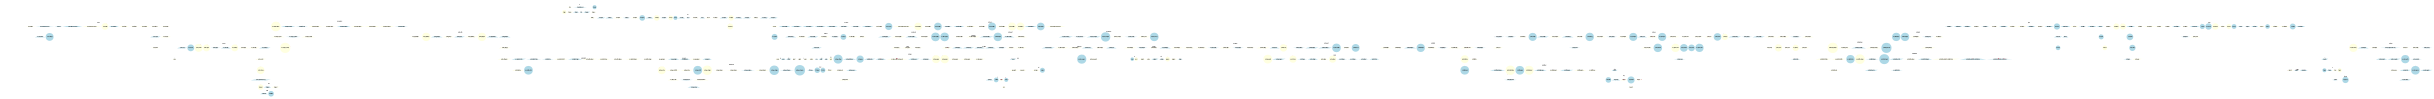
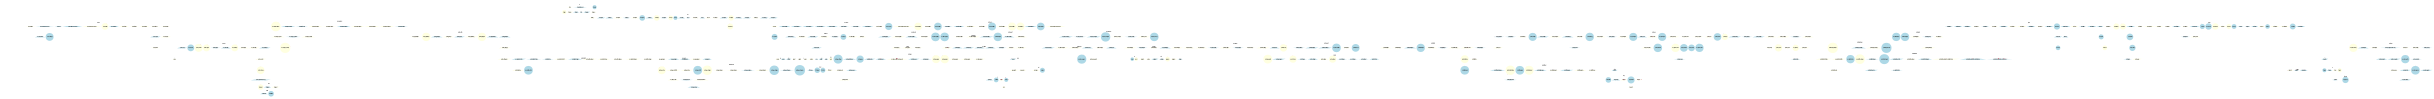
node "Test::Stream::ExitMagic::Context::init": removed
